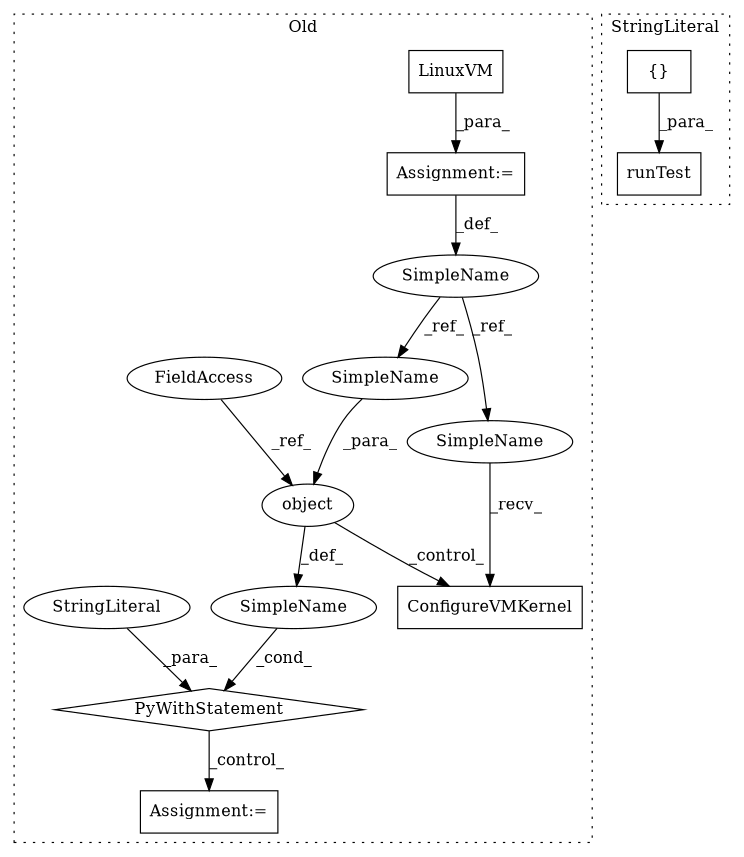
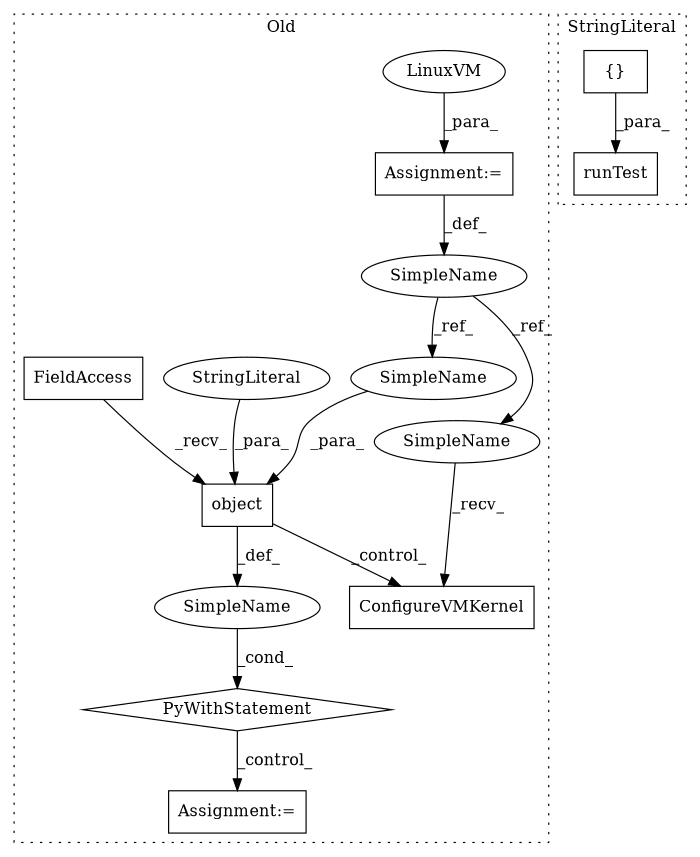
node "LinuxVM": shape box -> ellipse
node "FieldAccess": shape ellipse -> box
edge "FieldAccess" -> "object": label "_ref_" -> "_recv_"
node "object": shape ellipse -> box
edge "StringLiteral" -> "PyWithStatement": now "StringLiteral" -> "object"
